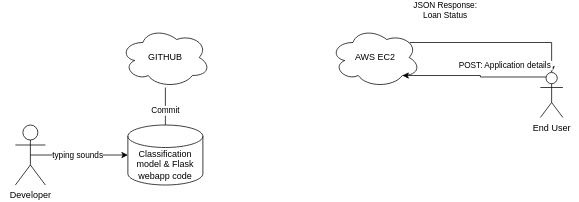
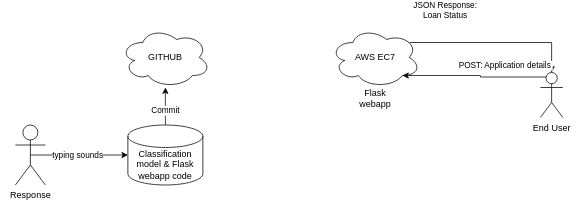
node "AWS EC2": label "AWS EC2" -> "AWS EC7"
edge "GITHUB" -- "Classification model & Flask webapp code": arrowhead none -> classic
node "Flask webapp": added
node "Developer": label "Developer" -> "Response"
